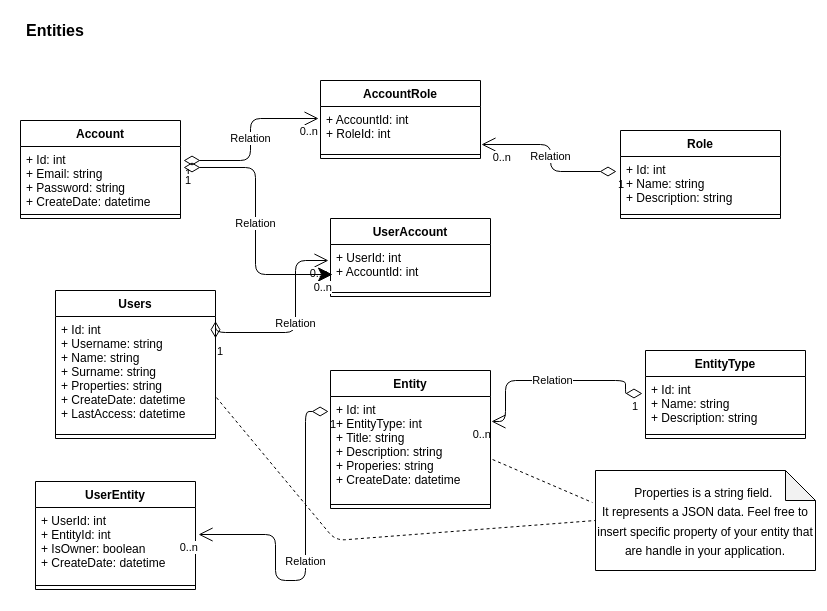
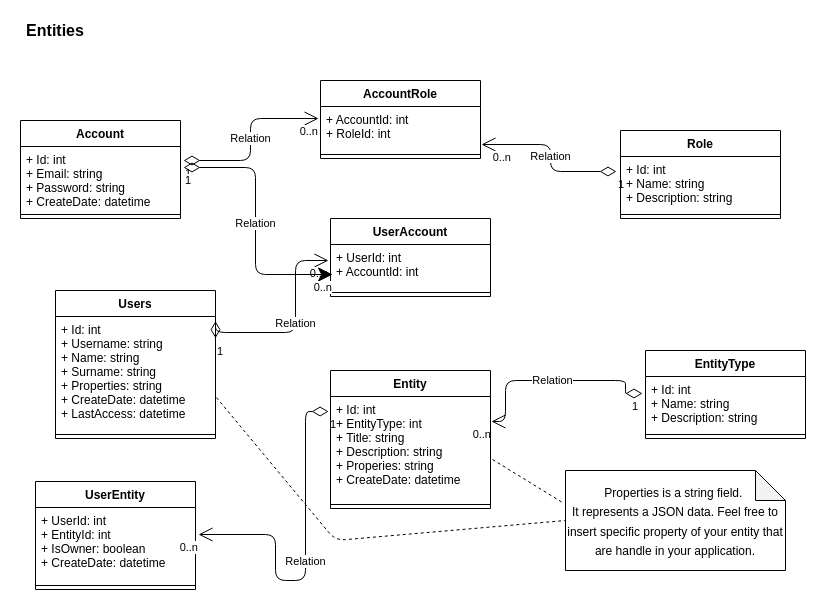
node "Properties is a string field. It represents a JSON data. Feel free to insert specific property of your entity that are handle in your application.": moved (706, 521) -> (676, 521)
